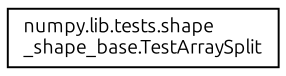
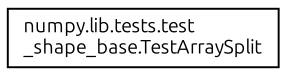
node "numpy.lib.tests.shape _shape_base.TestArraySplit": label "numpy.lib.tests.shape _shape_base.TestArraySplit" -> "numpy.lib.tests.test _shape_base.TestArraySplit"
